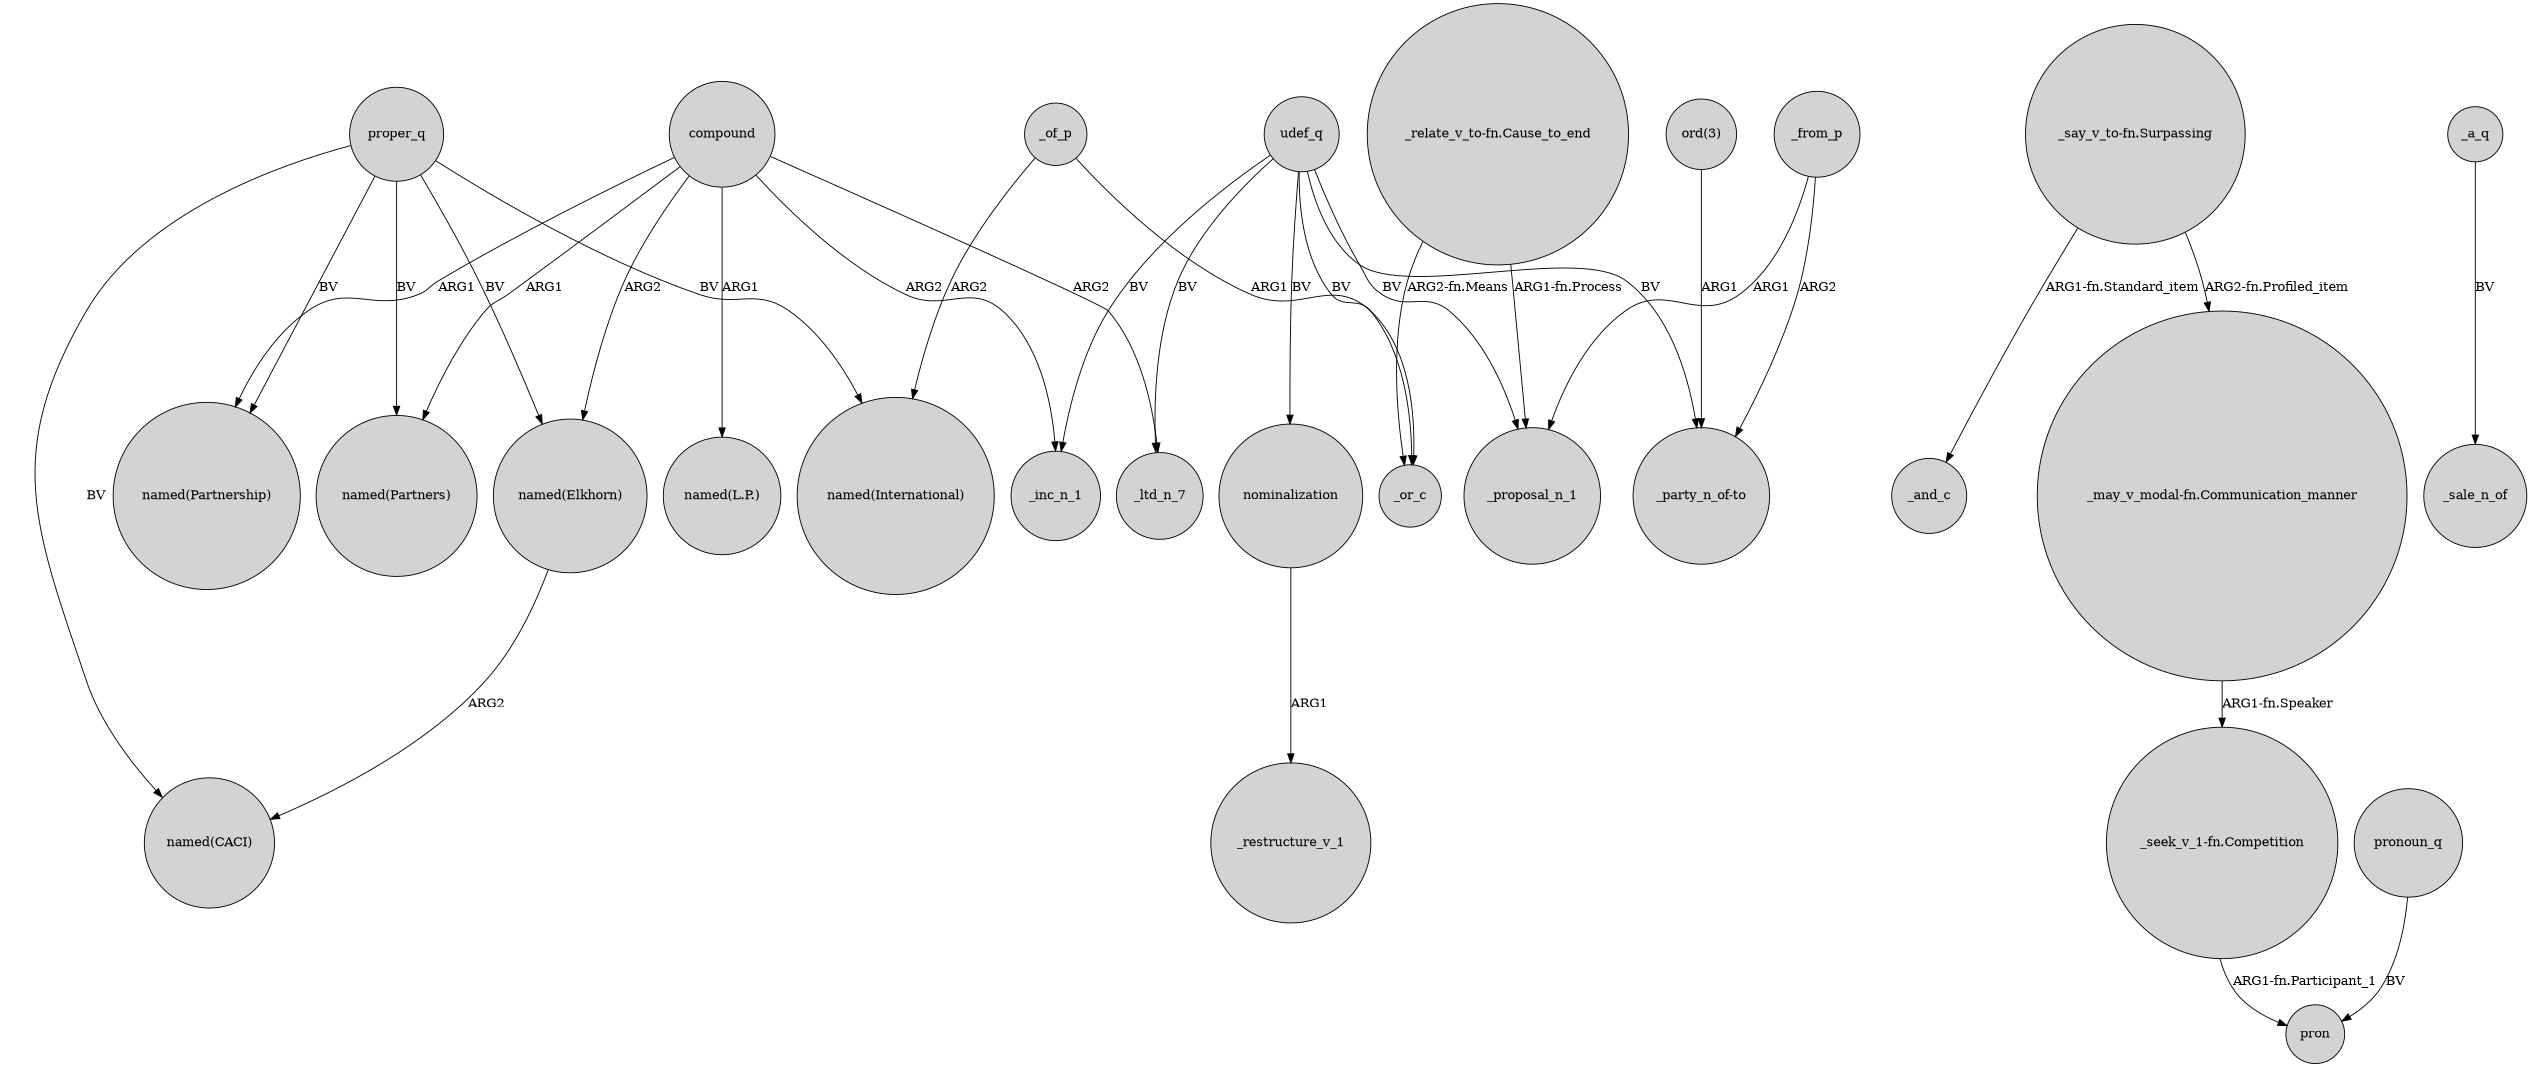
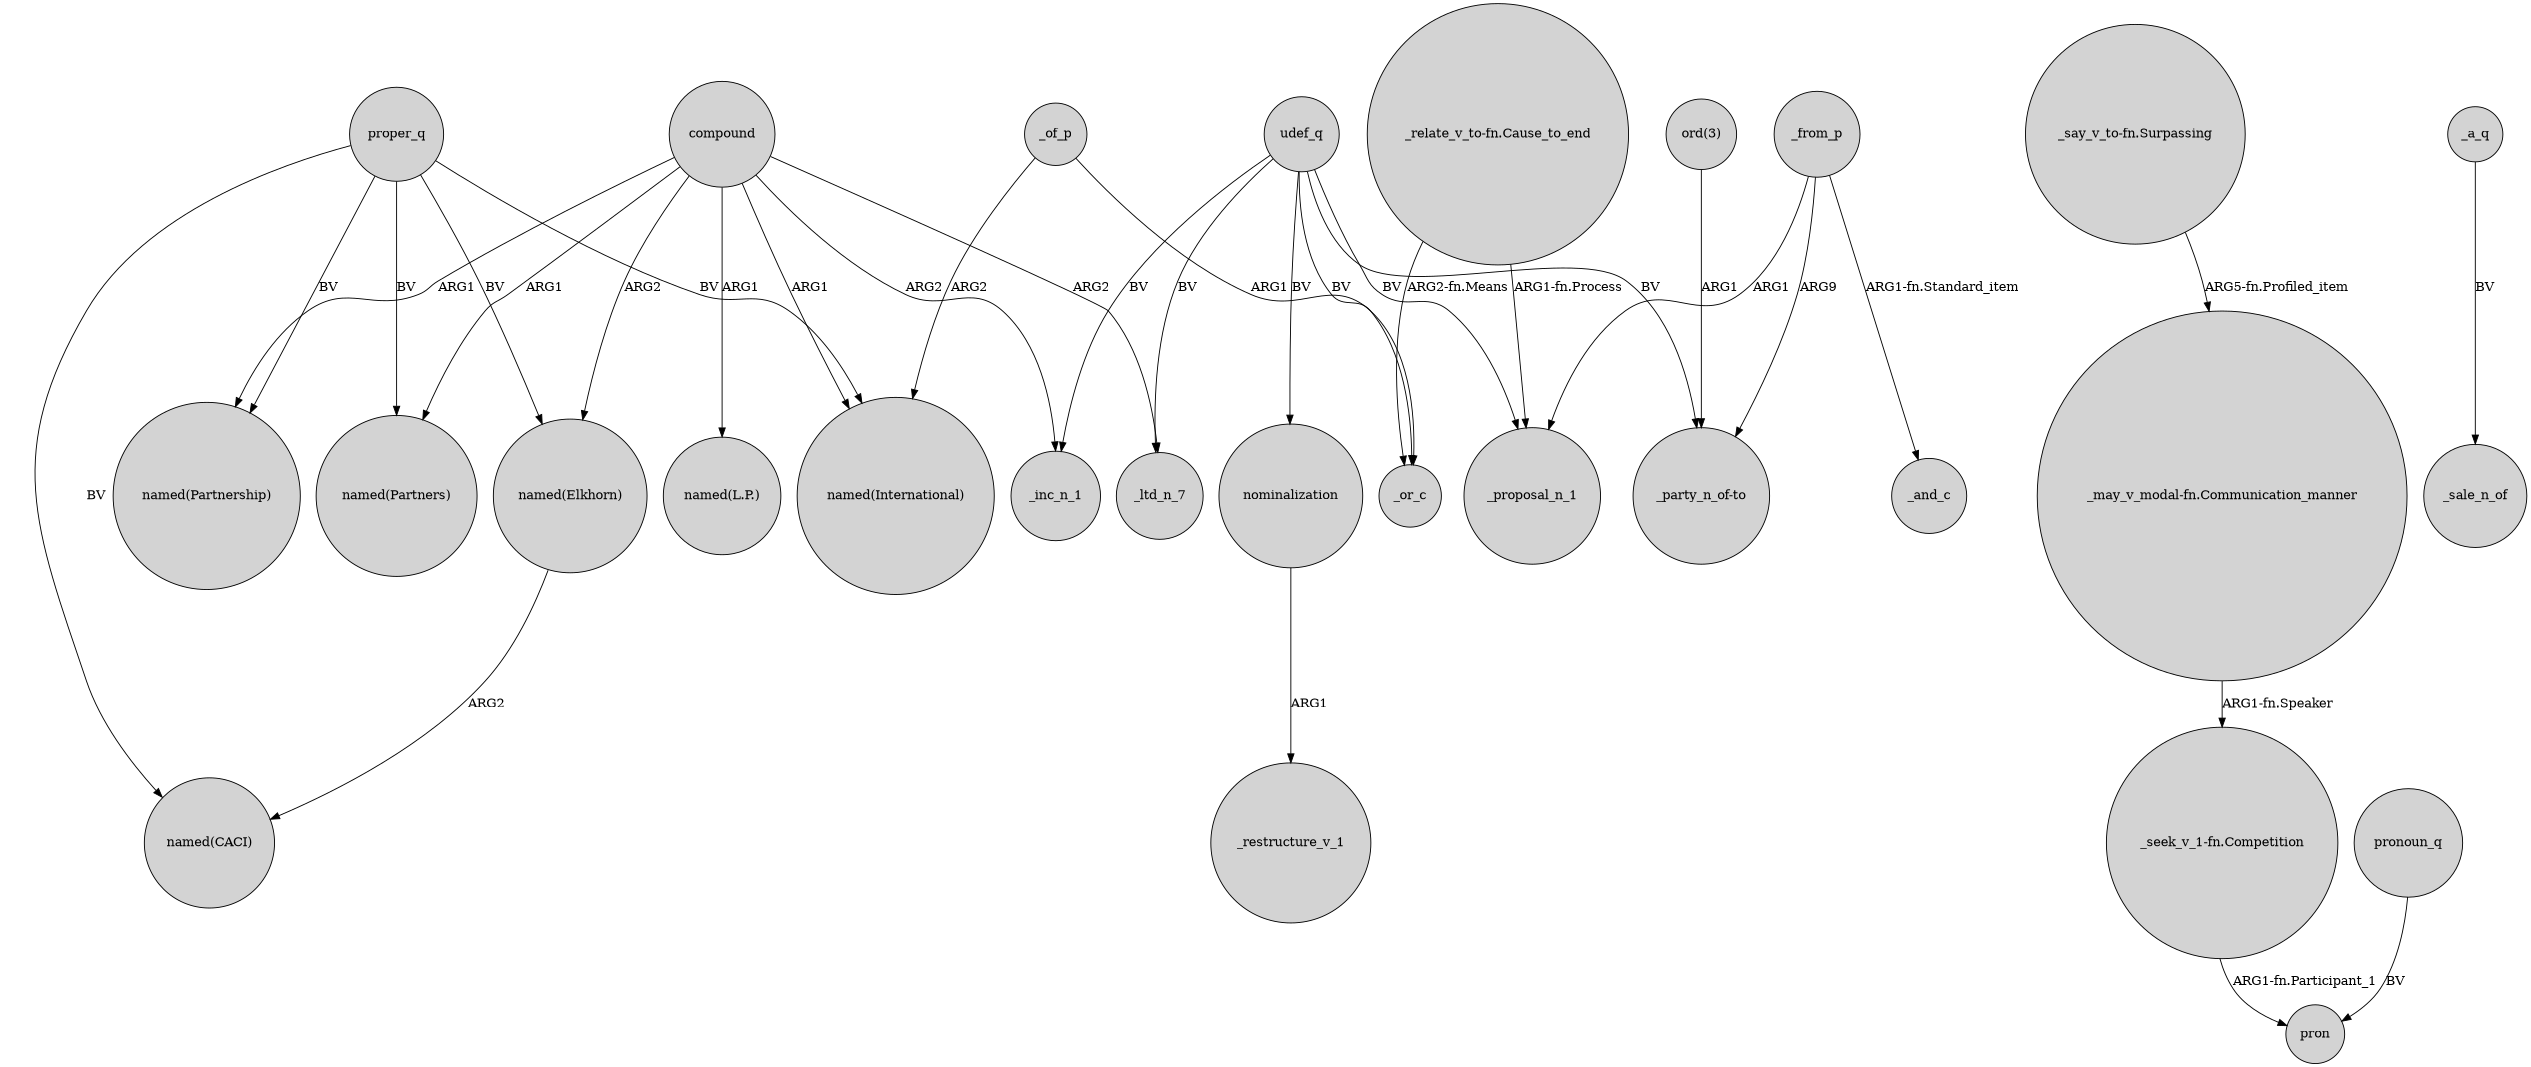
edge "_from_p" -> "_party_n_of-to": label "ARG2" -> "ARG9"
edge "_say_v_to-fn.Surpassing" -> "_may_v_modal-fn.Communication_manner": label "ARG2-fn.Profiled_item" -> "ARG5-fn.Profiled_item"
edge "compound" -> "named(International)": added, label "ARG1"
edge "_say_v_to-fn.Surpassing" -> "_and_c": now "_from_p" -> "_and_c"
